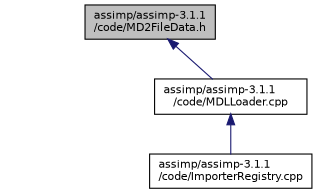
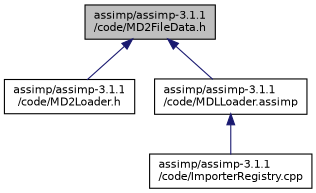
node "assimp/assimp-3.1.1 /code/MD2Loader.h": added
node "assimp/assimp-3.1.1 /code/MDLLoader.cpp": label "assimp/assimp-3.1.1 /code/MDLLoader.cpp" -> "assimp/assimp-3.1.1 /code/MDLLoader.assimp"
